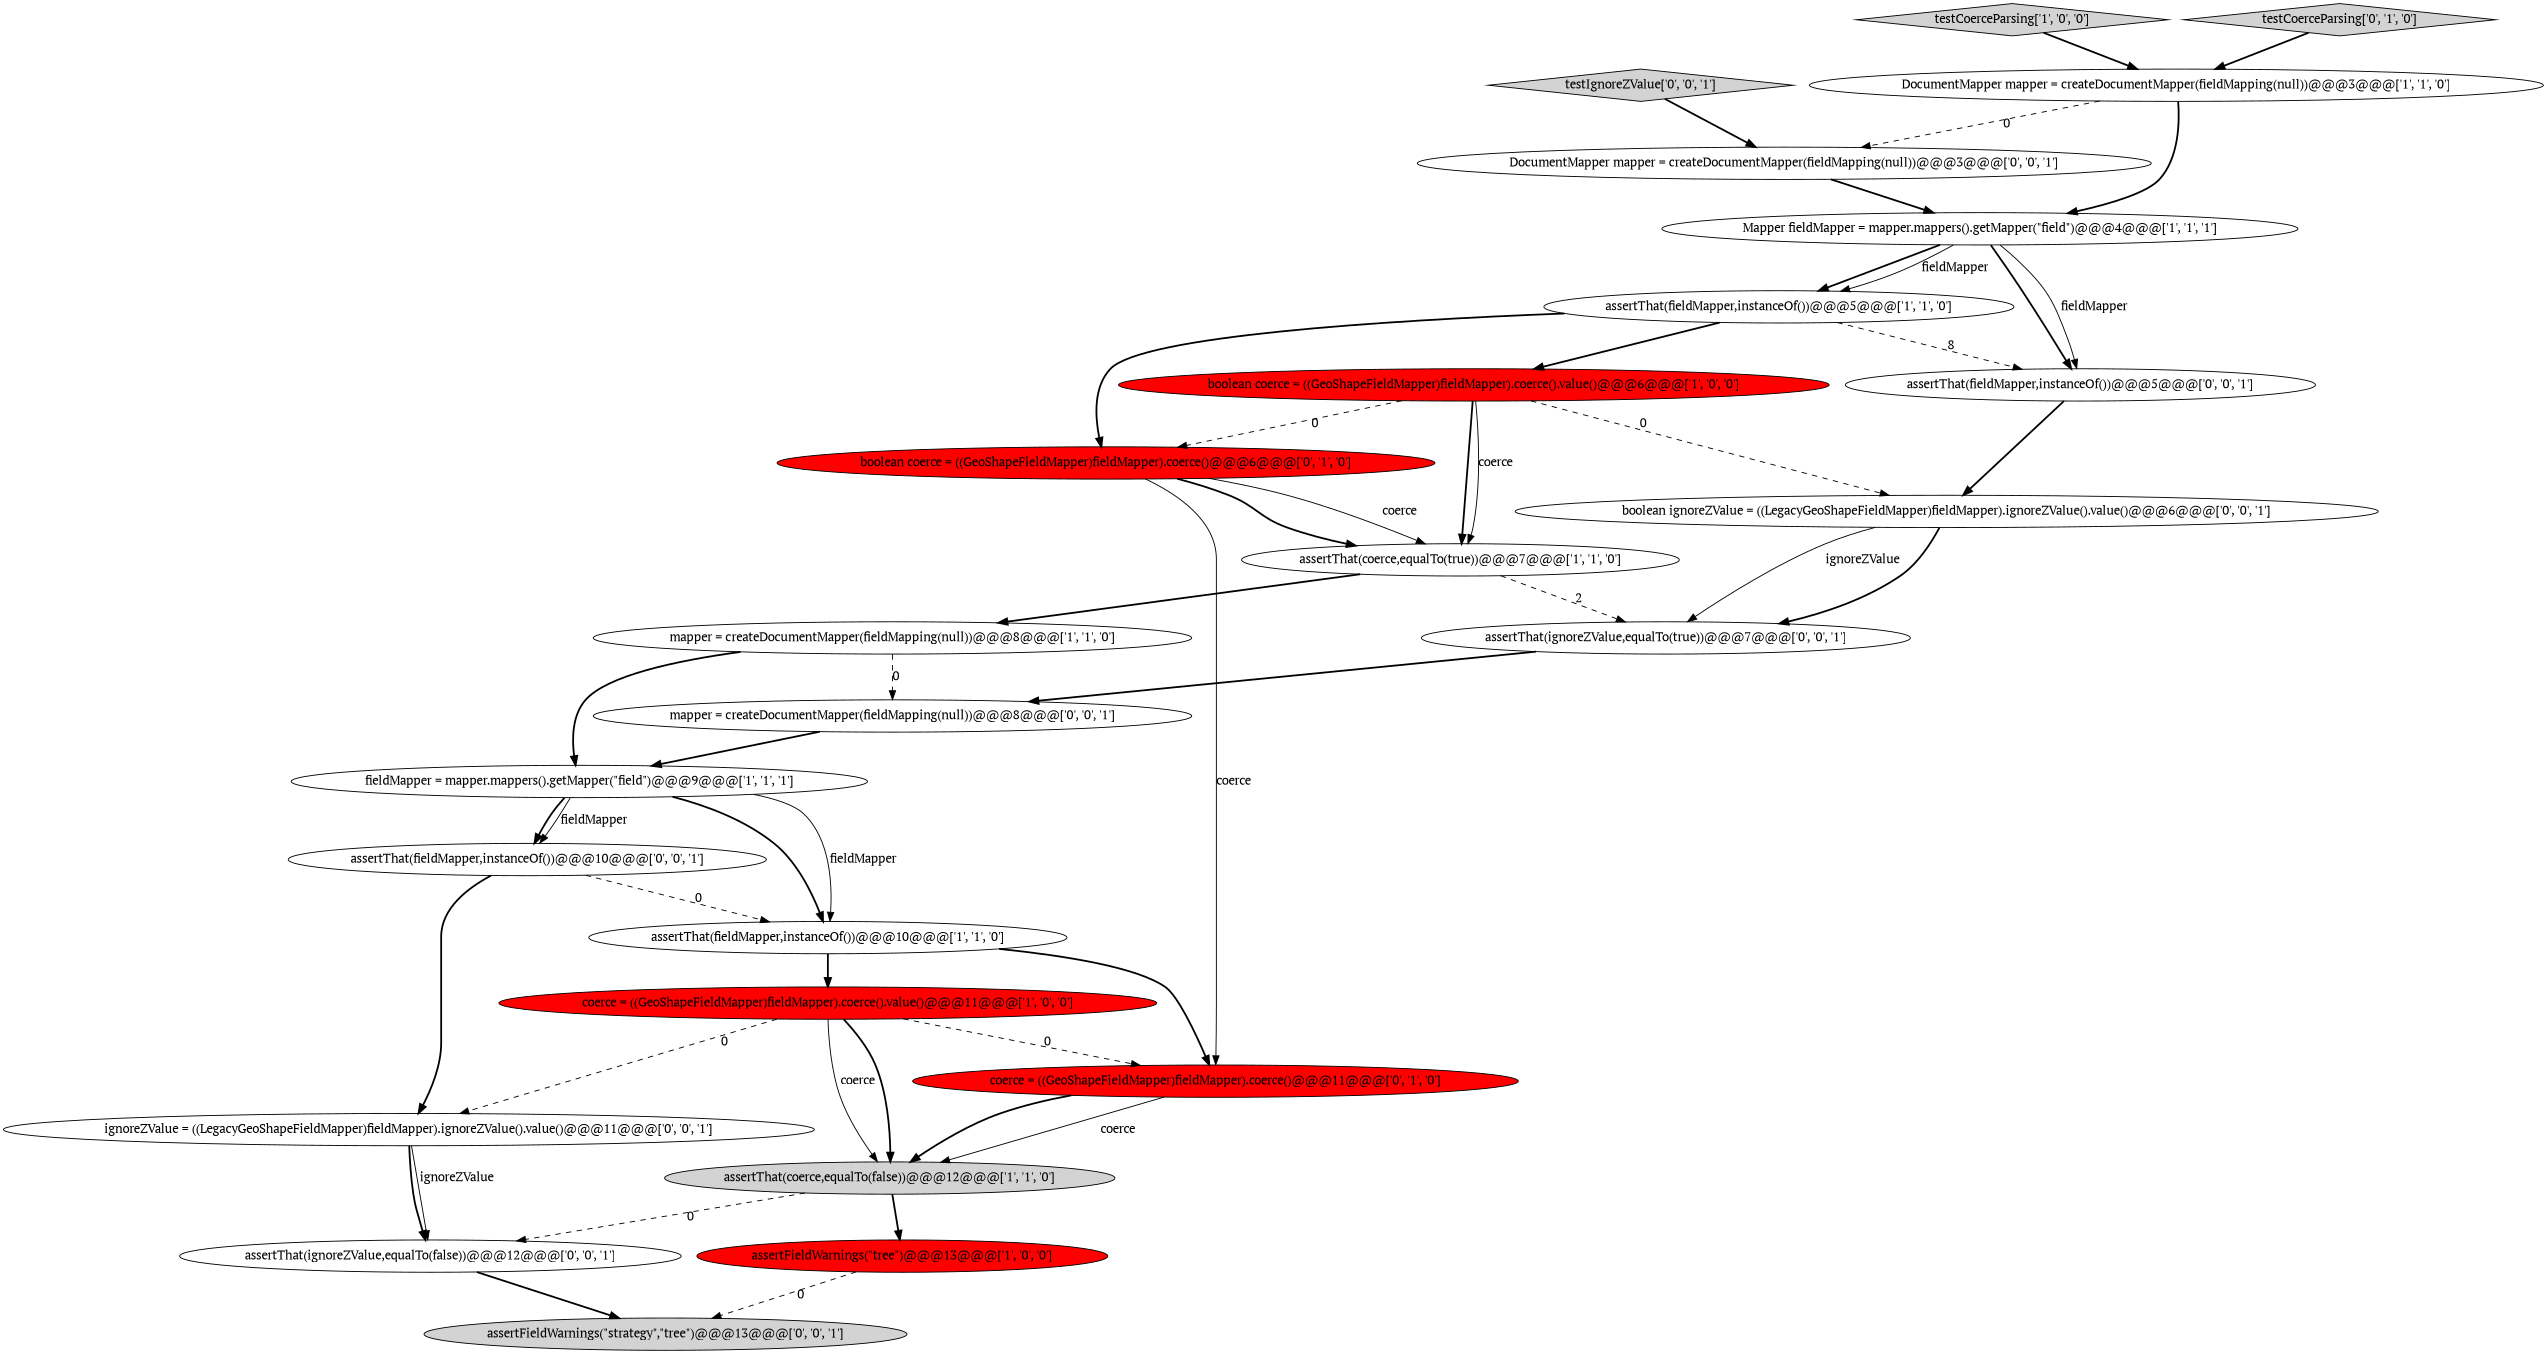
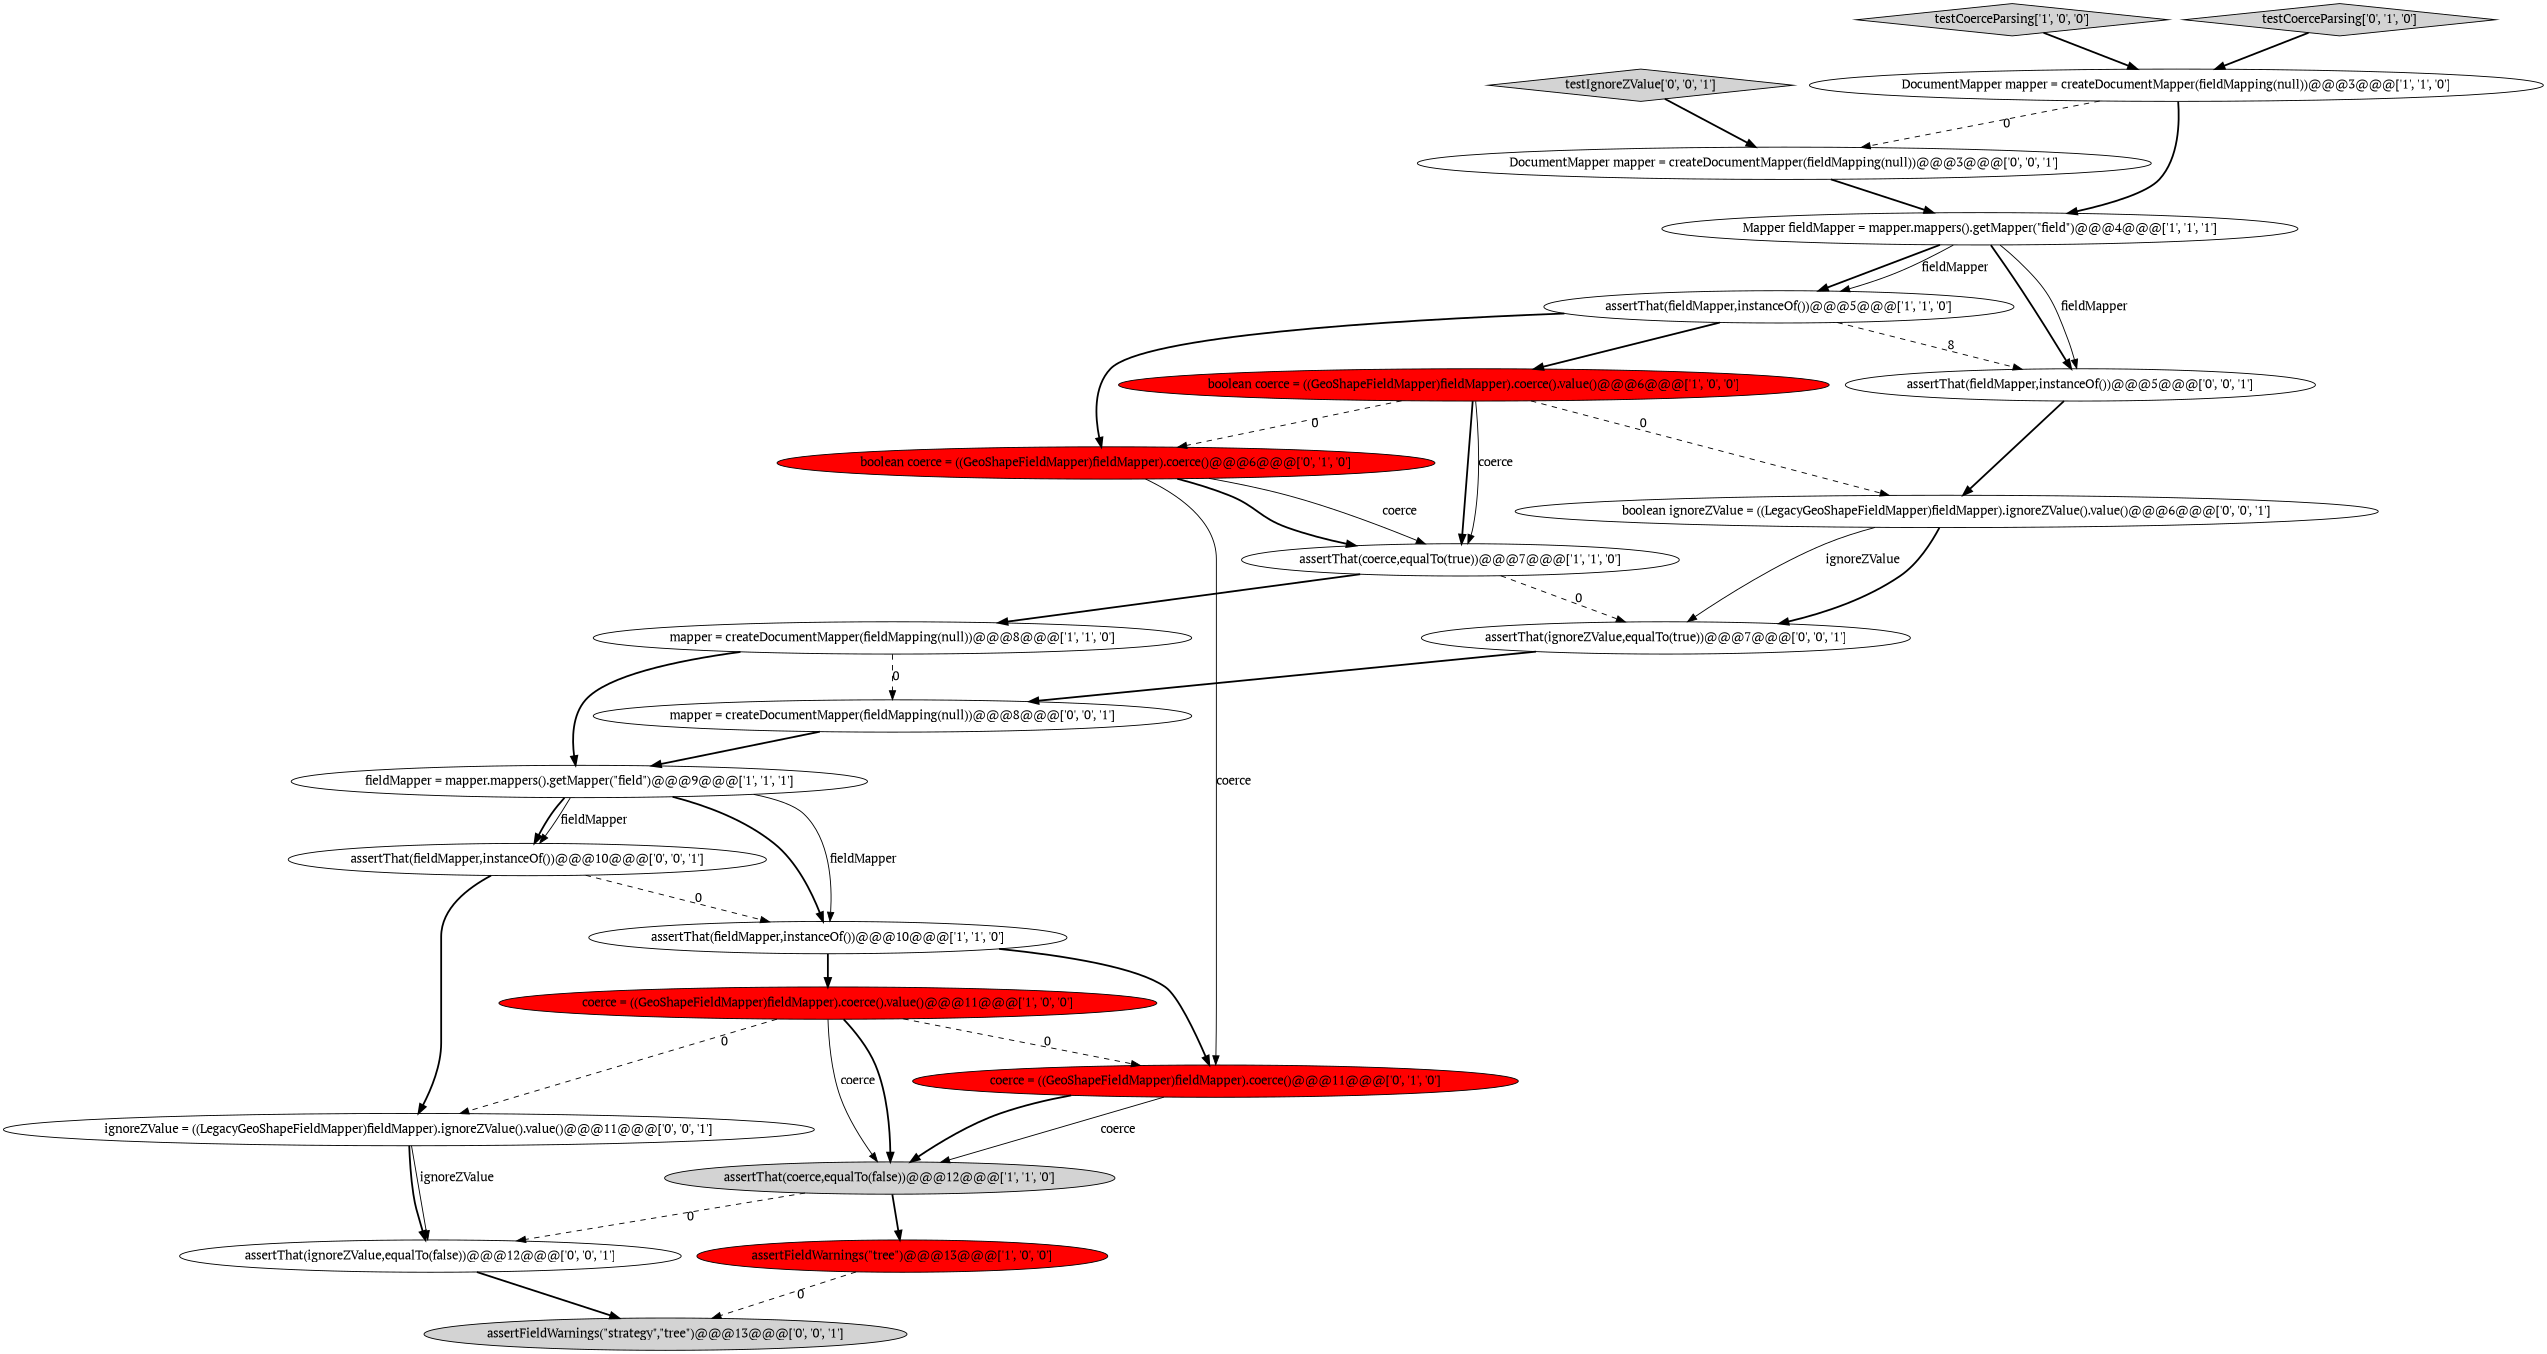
edge "assertThat(coerce,equalTo(true))@@@7@@@['1', '1', '0']" -> "assertThat(ignoreZValue,equalTo(true))@@@7@@@['0', '0', '1']": label "2" -> "0"
